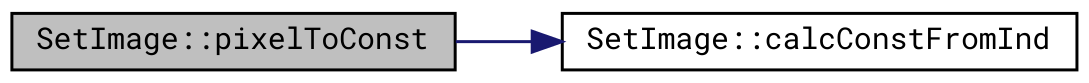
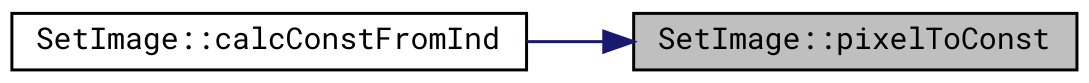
edge "SetImage::pixelToConst" -> "SetImage::calcConstFromInd": reversed
